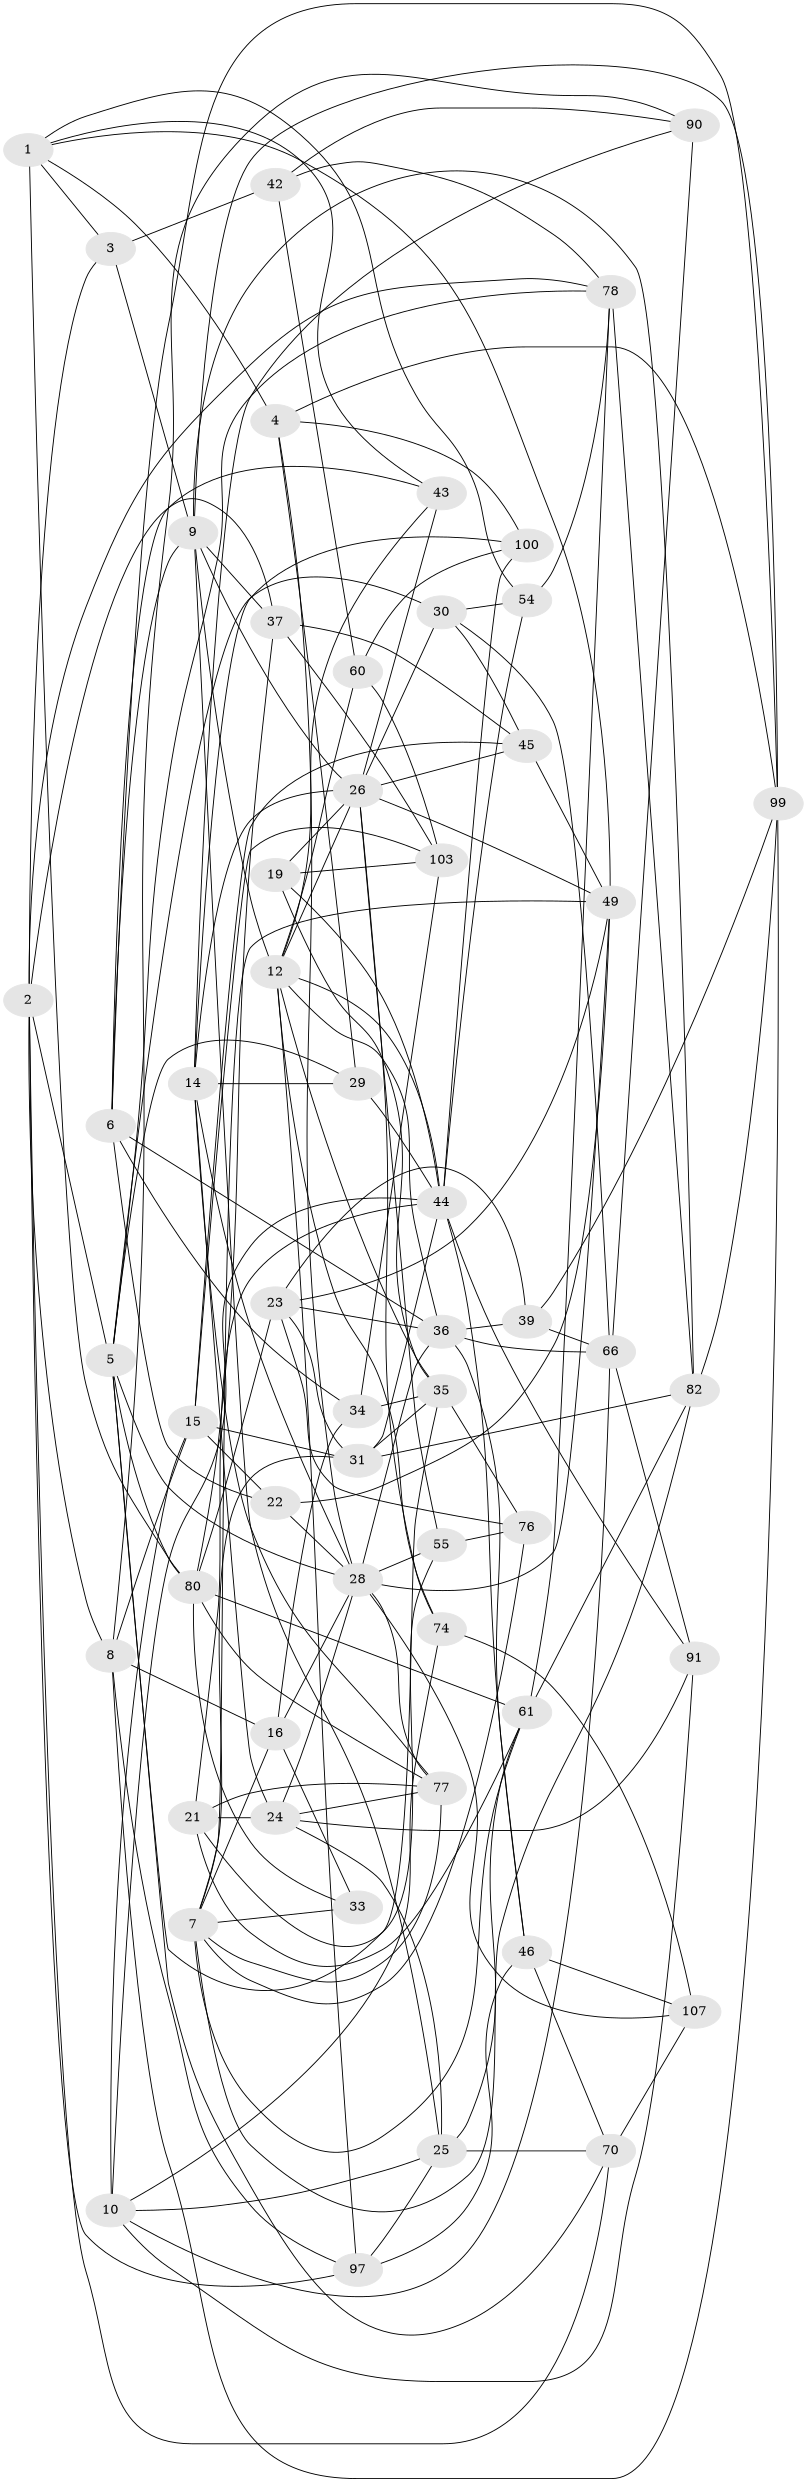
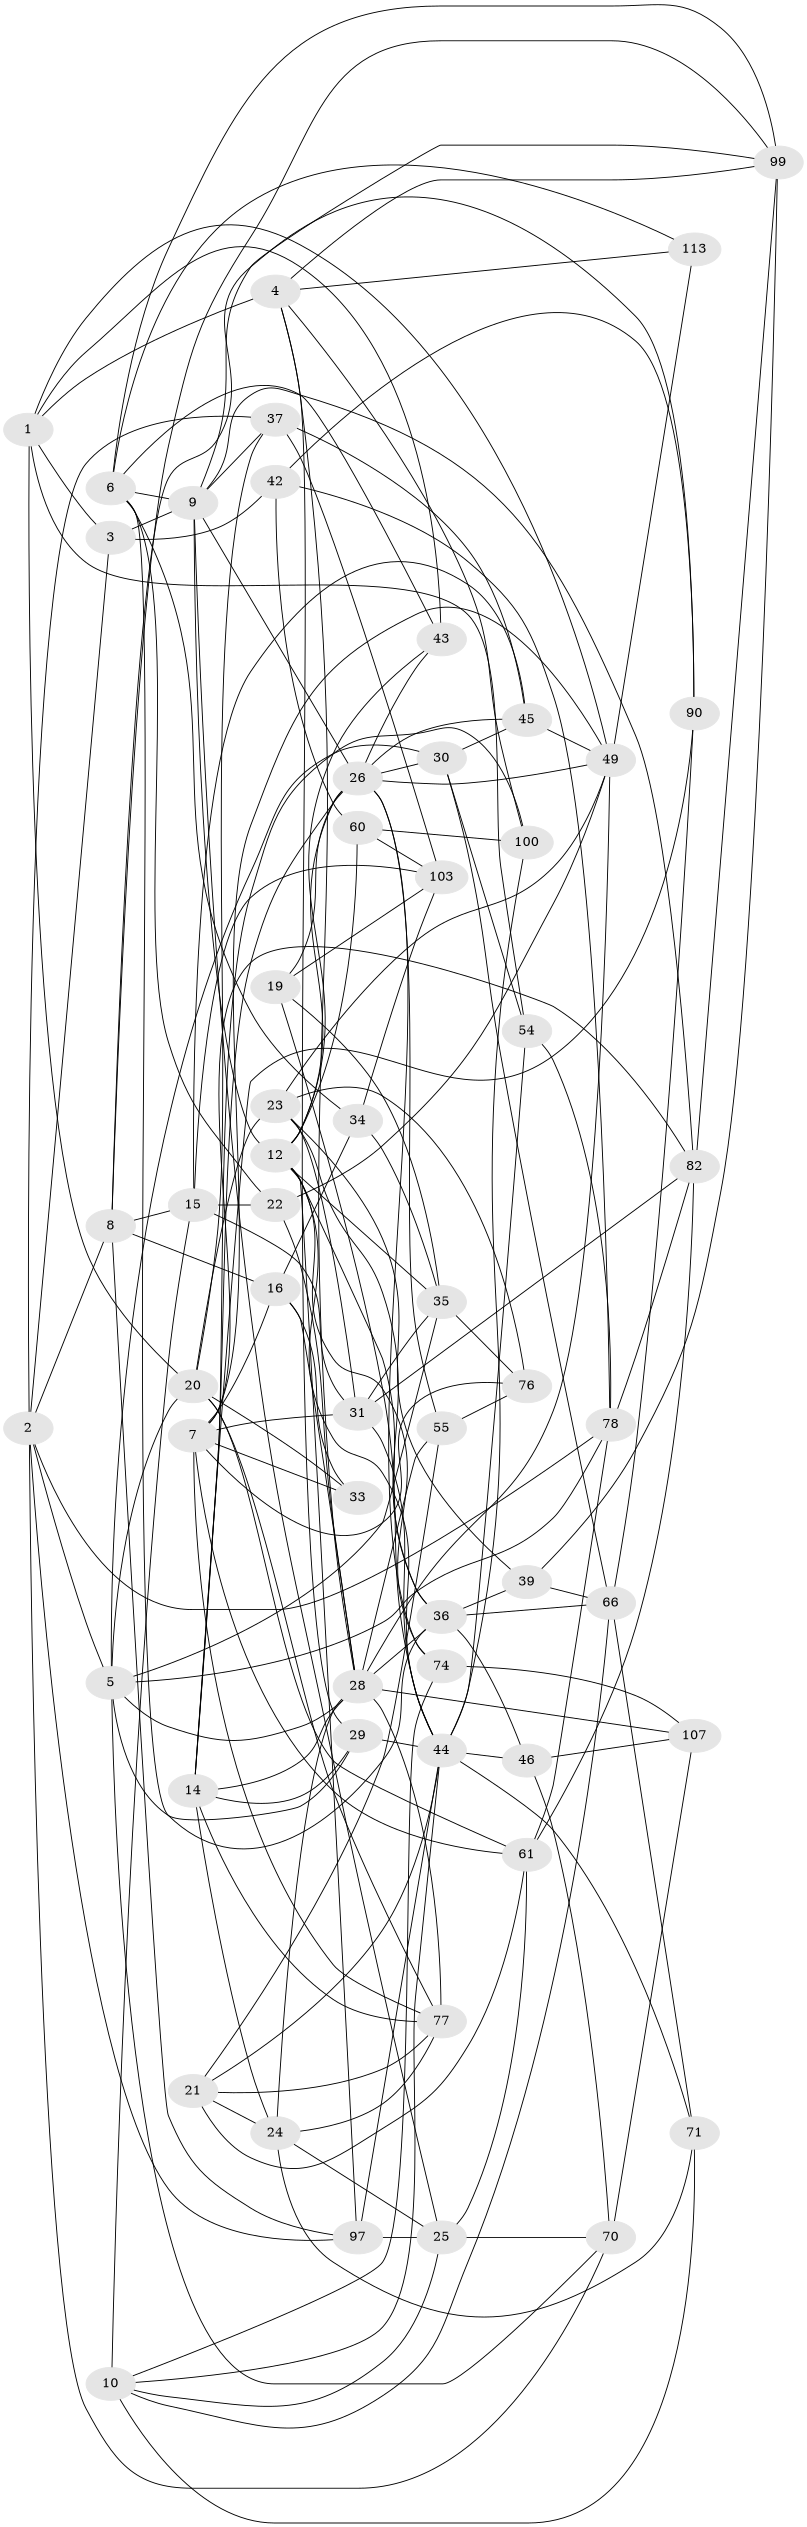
node "113": added
node "80": label "80" -> "20"
node "91": label "91" -> "71"
edge "46" -- "97": now "44" -- "97"
